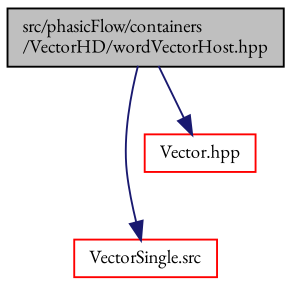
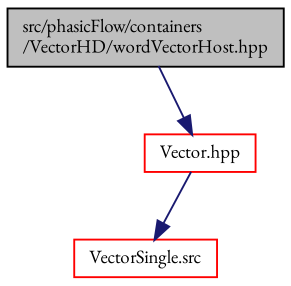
edge "src/phasicFlow/containers /VectorHD/wordVectorHost.hpp" -> "VectorSingle.src": now "Vector.hpp" -> "VectorSingle.src"
